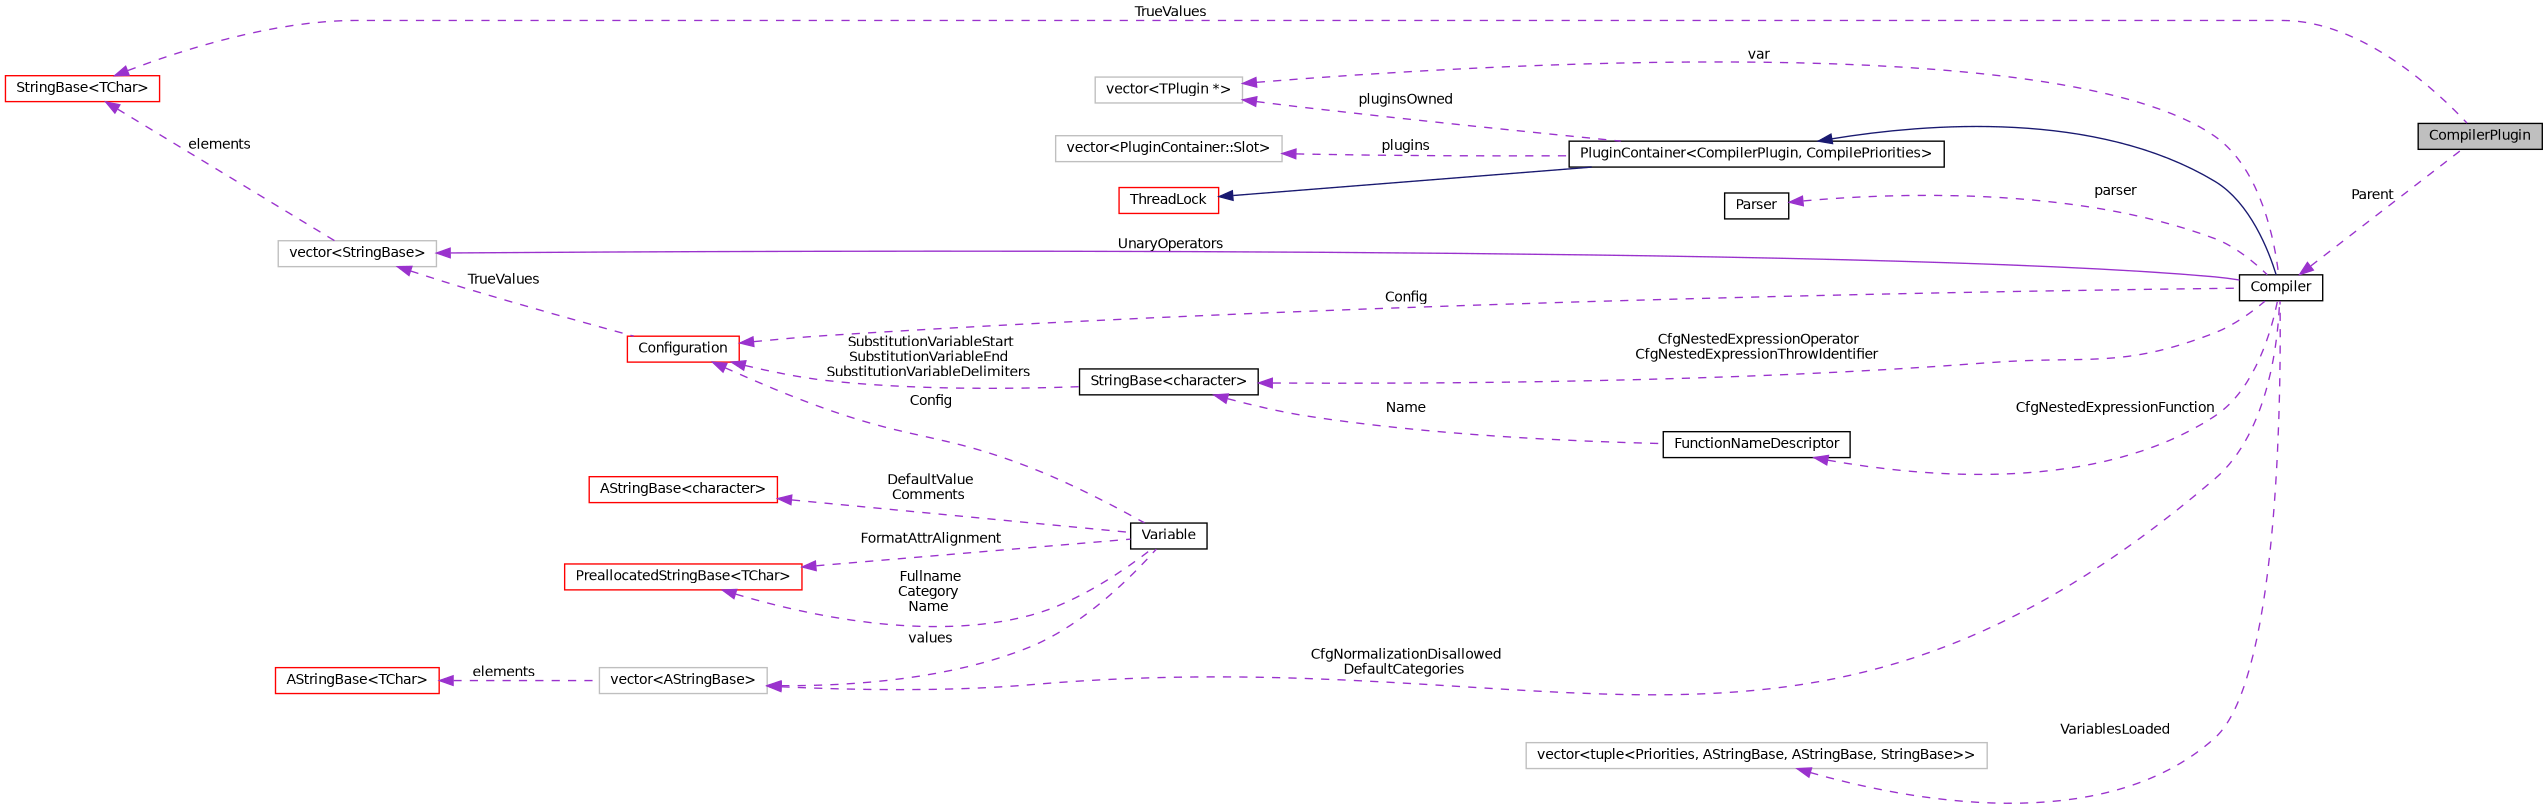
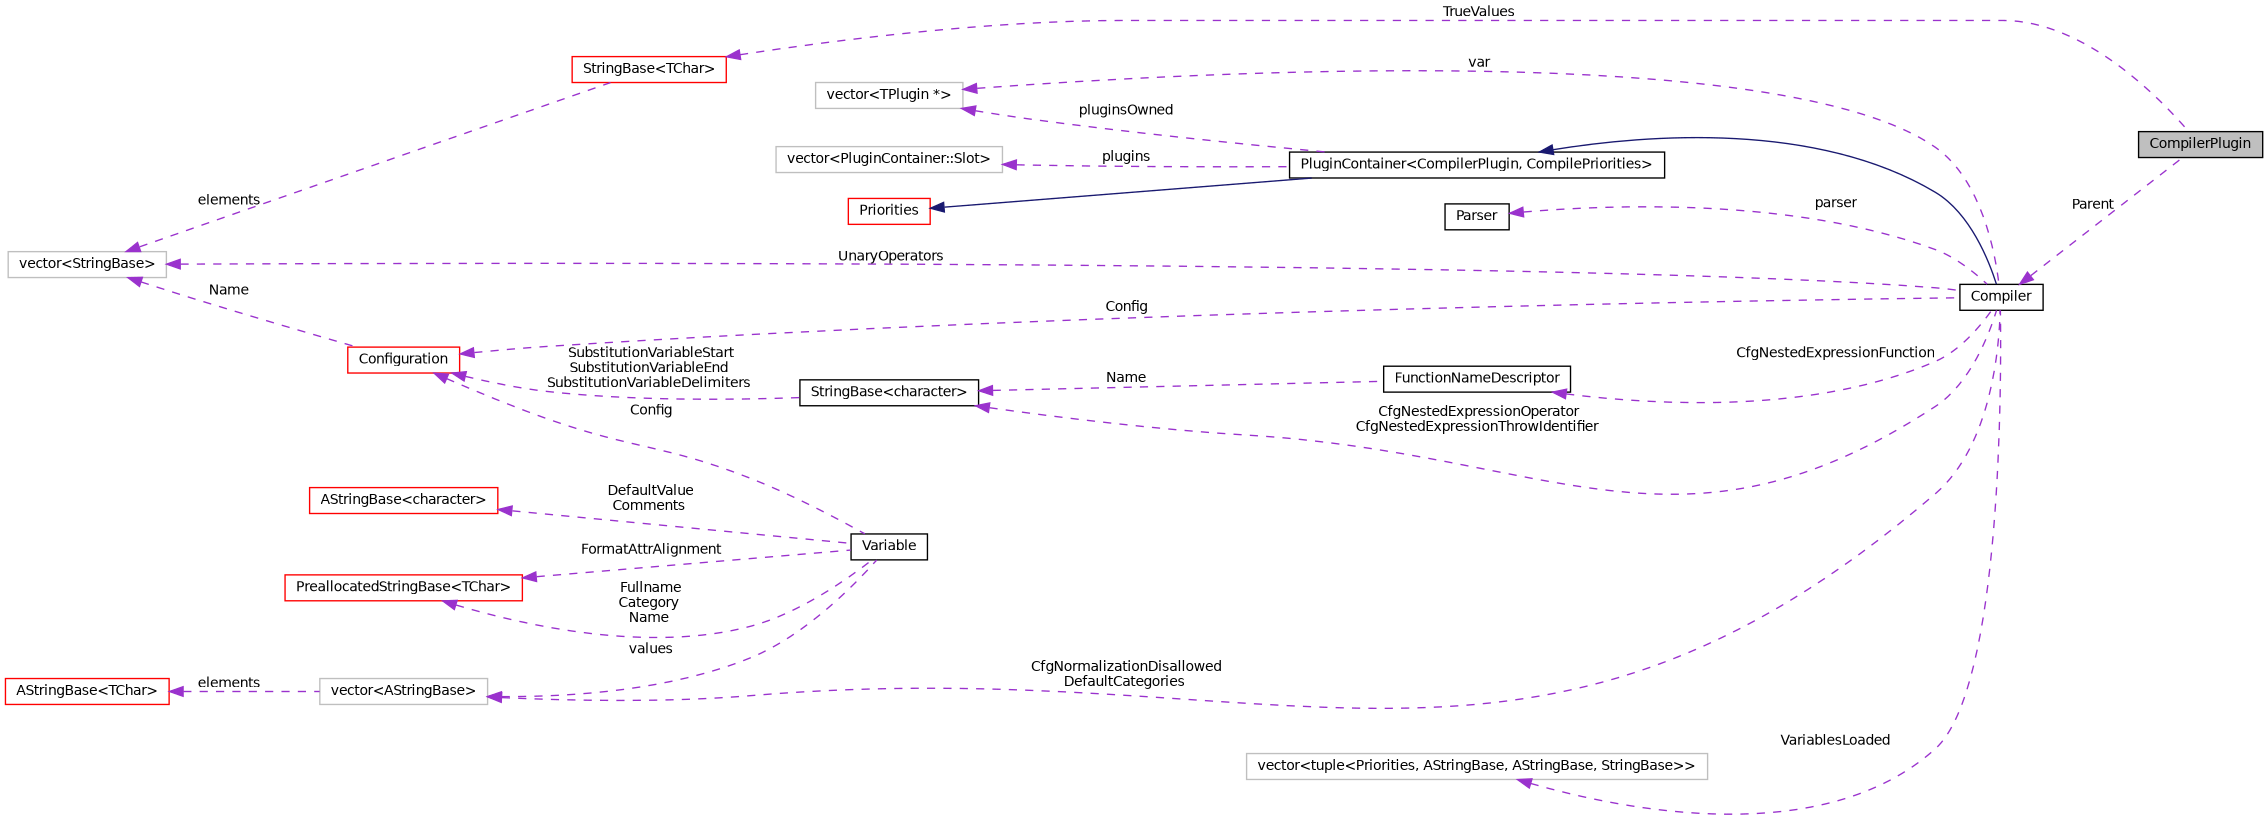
edge "vector<StringBase>" -> "StringBase<TChar>": reversed
node "ThreadLock": label "ThreadLock" -> "Priorities"
edge "Compiler" -> "vector<StringBase>": style solid -> dashed
edge "Configuration" -> "vector<StringBase>": label " TrueValues" -> " Name"
